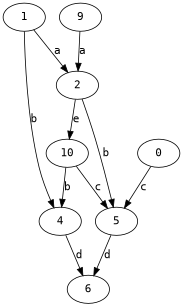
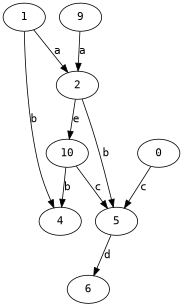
edge "4" -> "6": removed, label "d"
